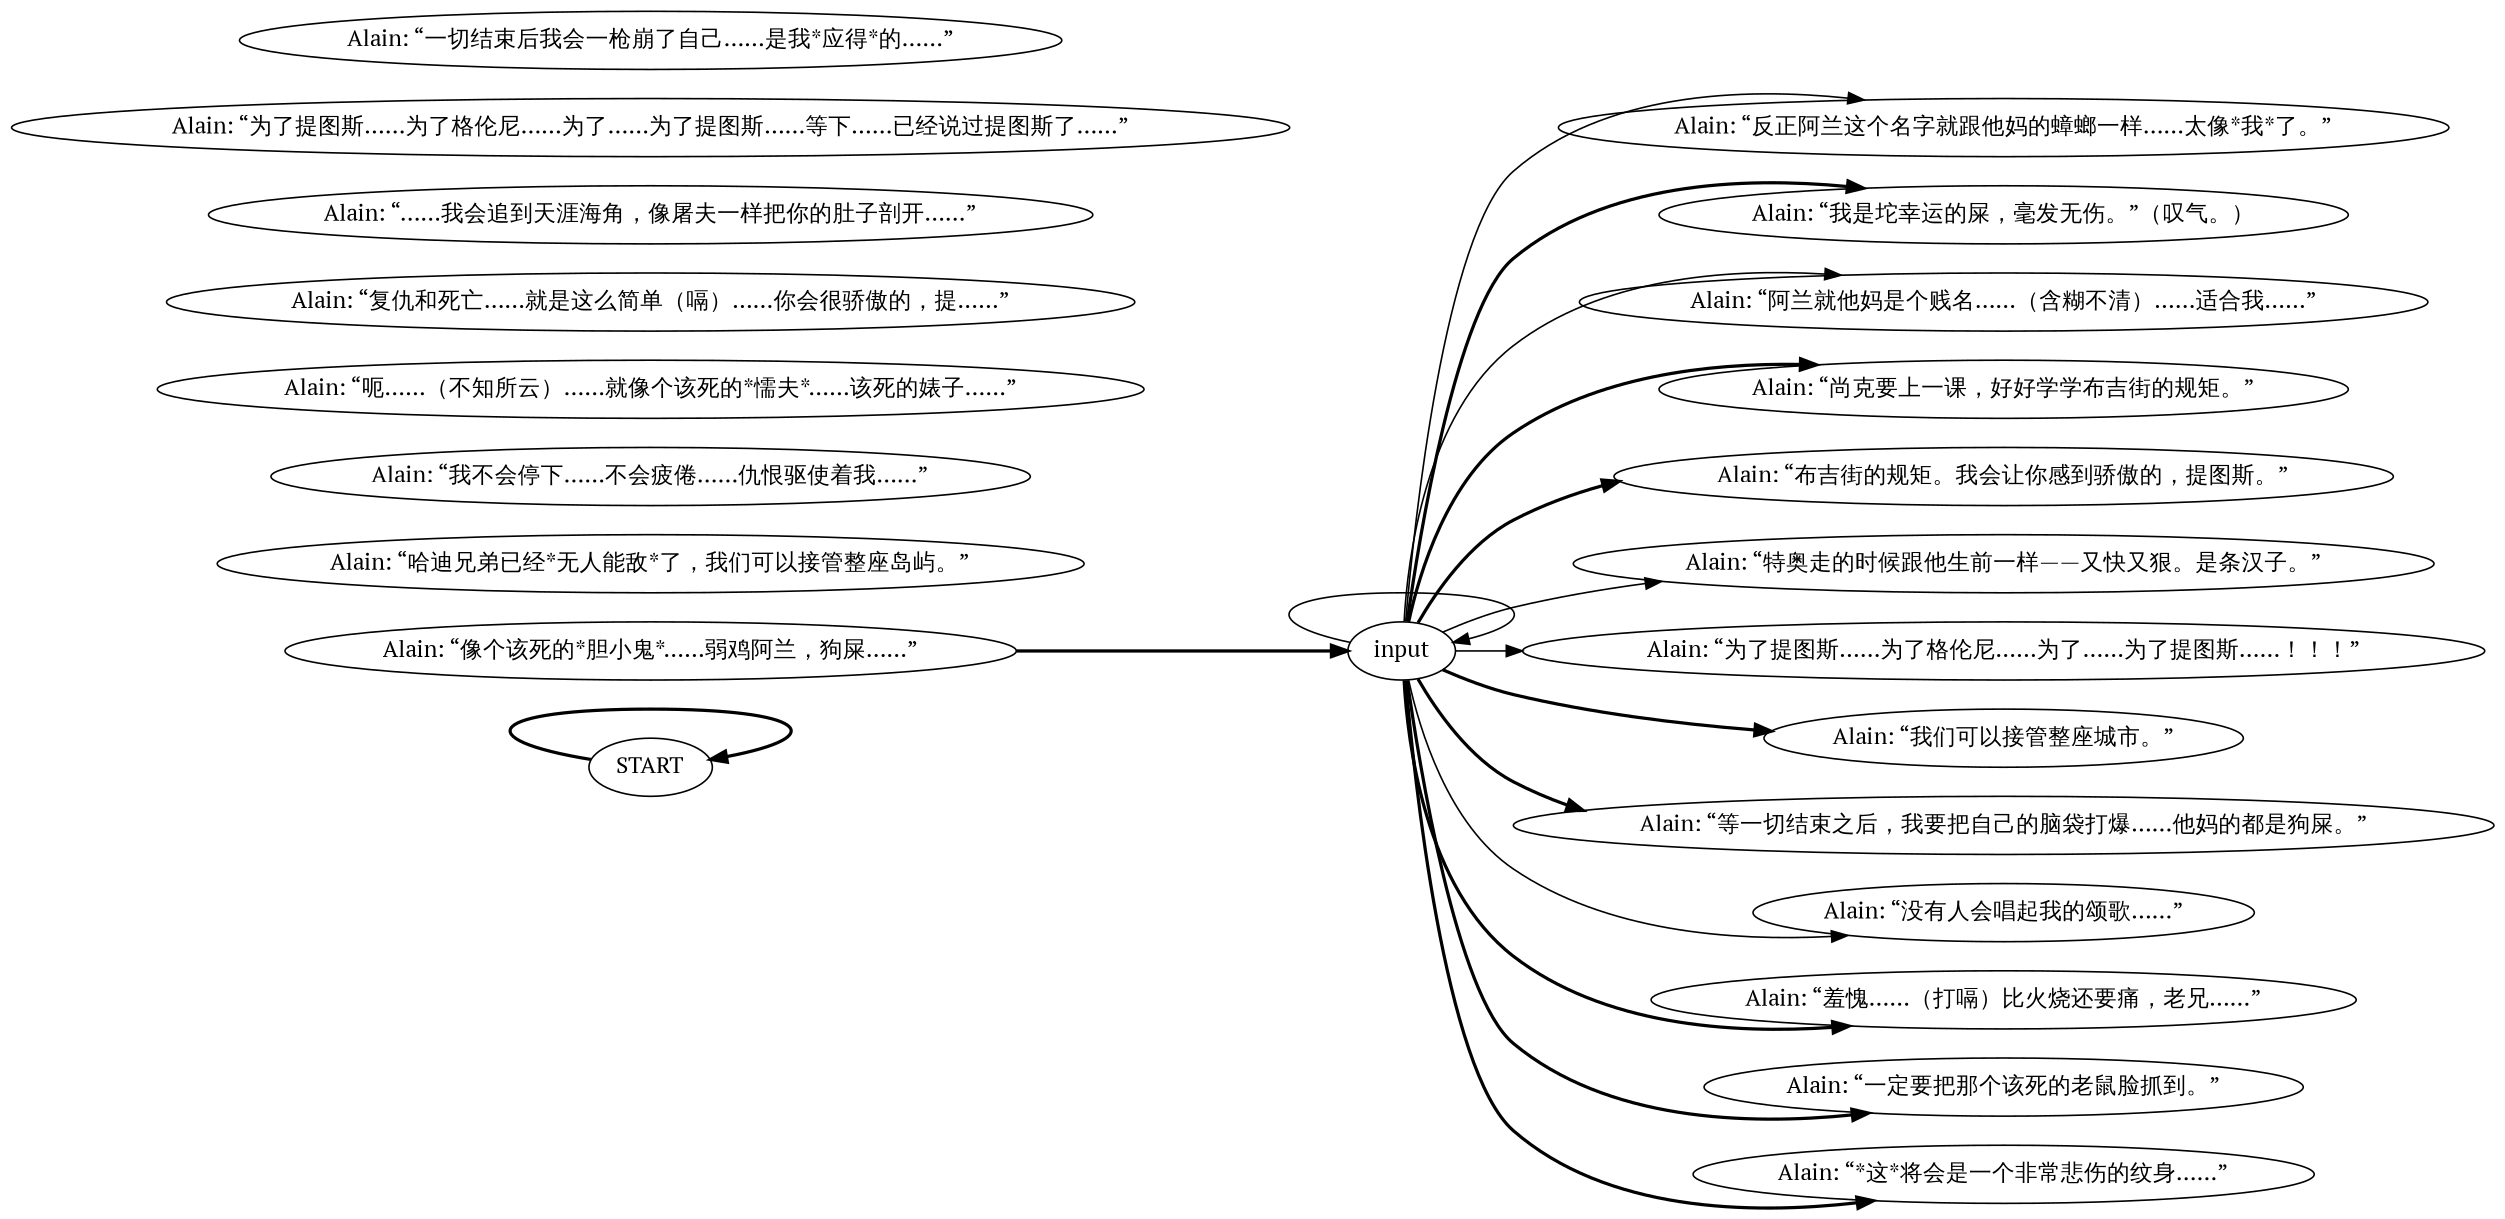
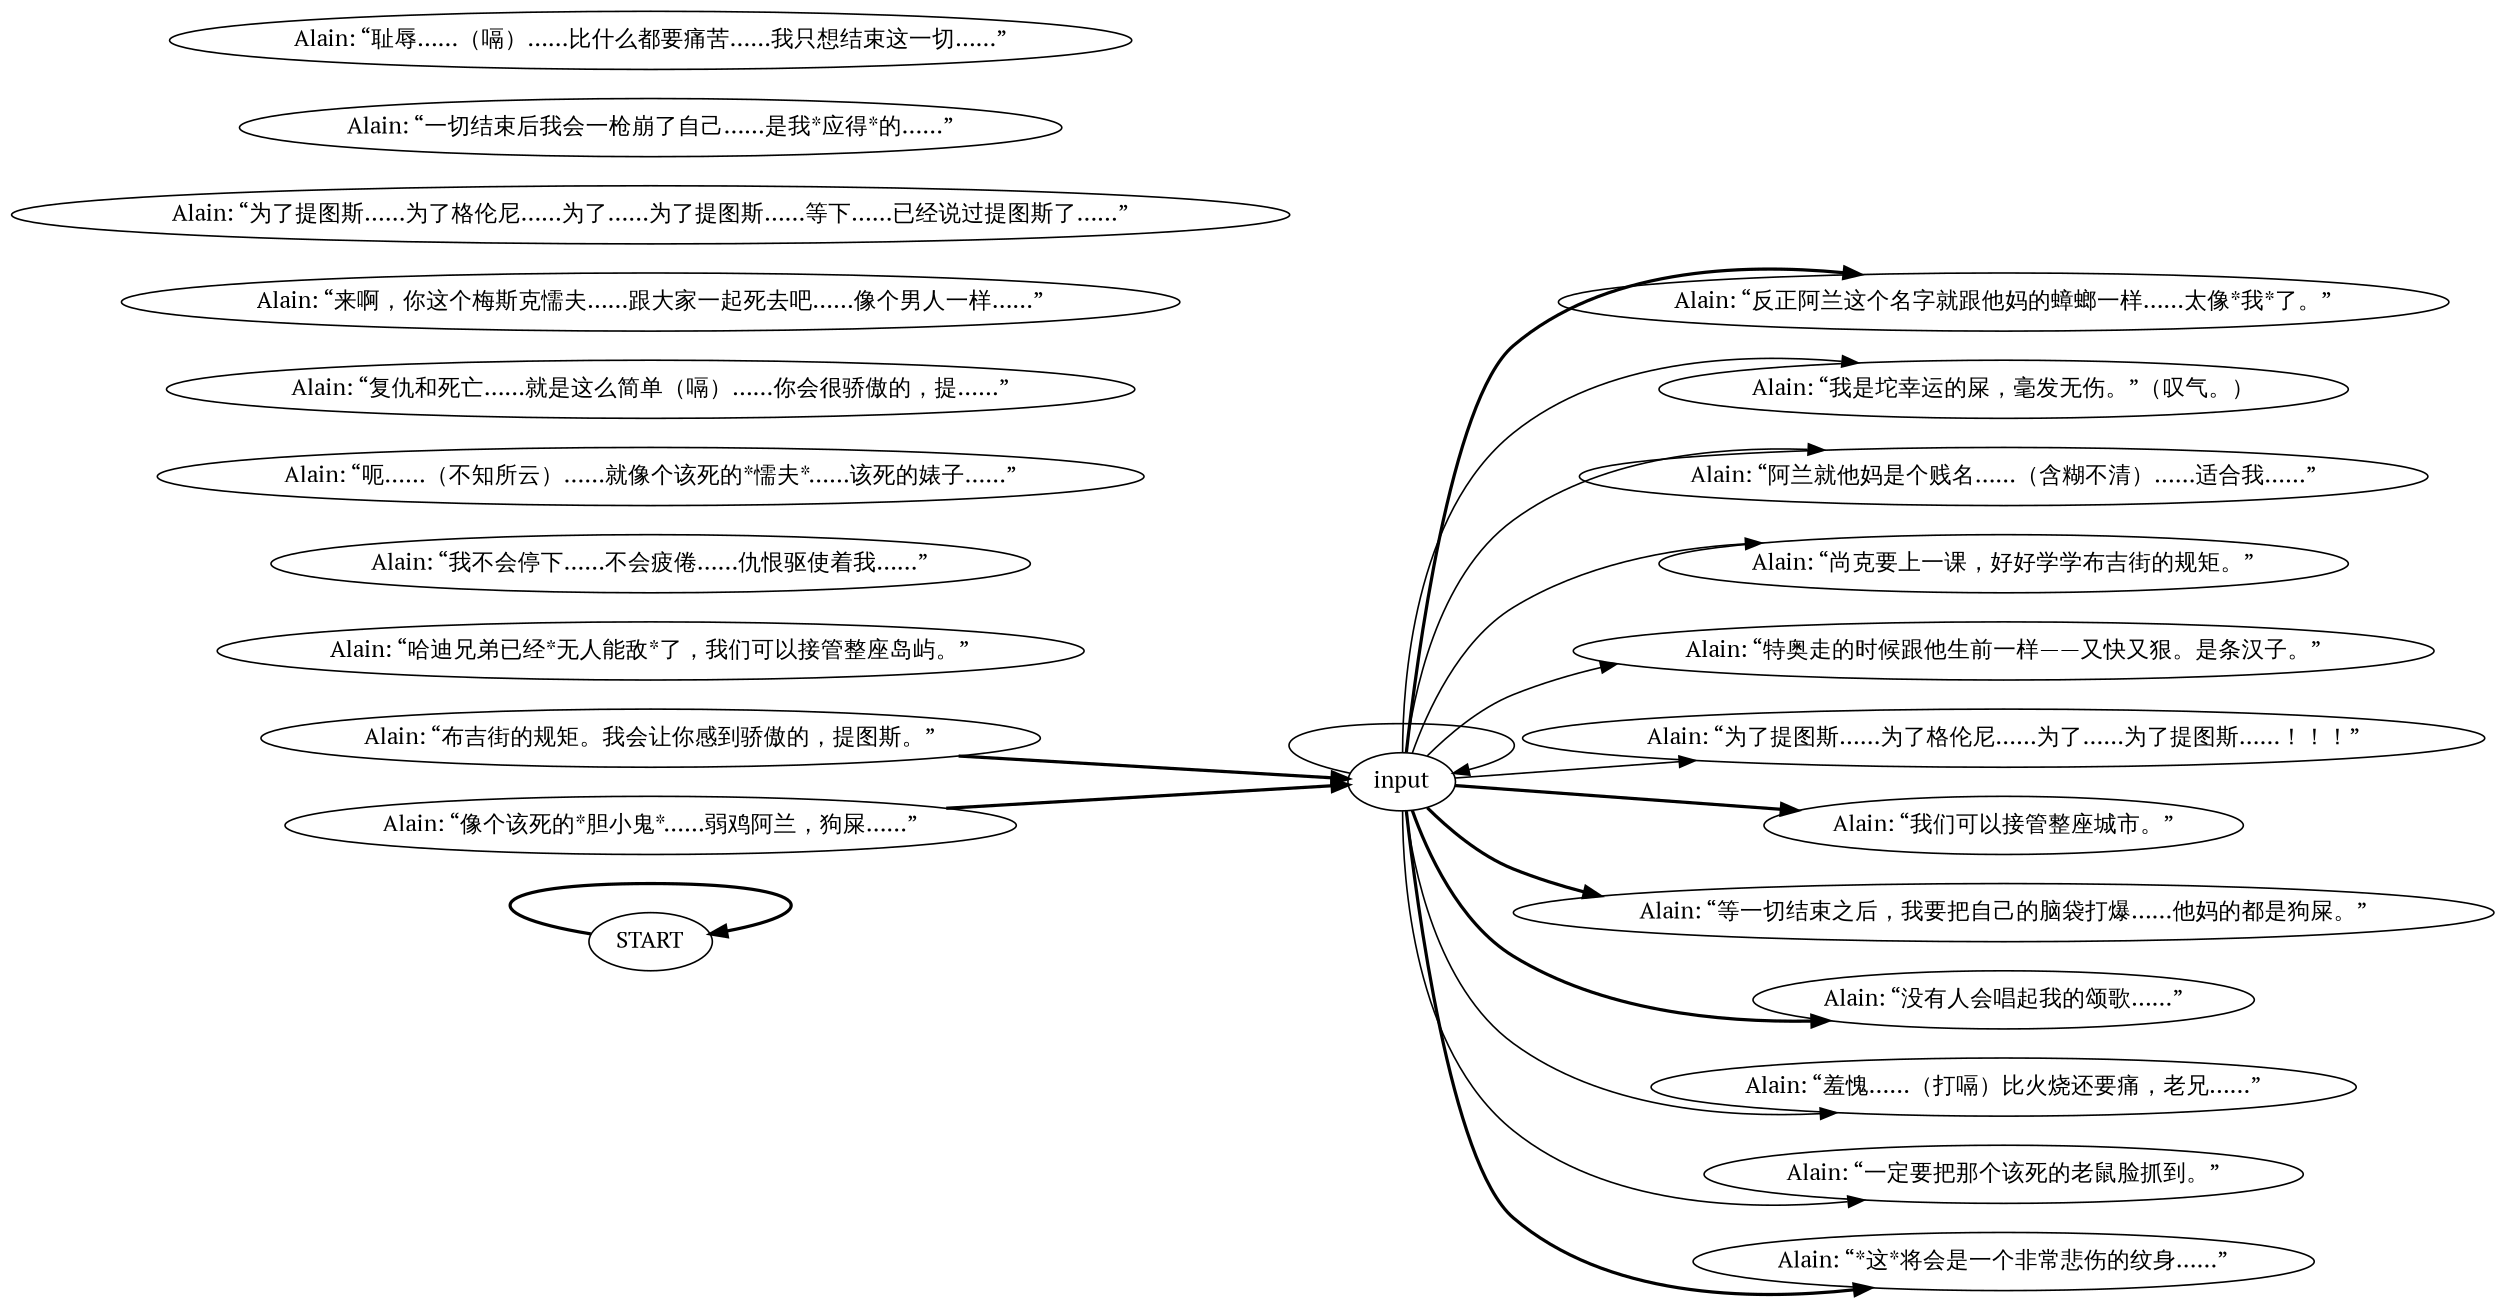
node "Alain: “耻辱……（嗝）……比什么都要痛苦……我只想结束这一切……”": added
node "Alain: “……我会追到天涯海角，像屠夫一样把你的肚子剖开……”": removed
edge "input" -> "Alain: “反正阿兰这个名字就跟他妈的蟑螂一样……太像*我*了。”": style solid -> bold
edge "input" -> "Alain: “我是坨幸运的屎，毫发无伤。”（叹气。）": style bold -> solid
node "Alain: “来啊，你这个梅斯克懦夫……跟大家一起死去吧……像个男人一样……”": added
edge "input" -> "Alain: “尚克要上一课，好好学学布吉街的规矩。”": style bold -> solid
edge "input" -> "Alain: “布吉街的规矩。我会让你感到骄傲的，提图斯。”": reversed
edge "input" -> "Alain: “没有人会唱起我的颂歌……”": style solid -> bold
edge "input" -> "Alain: “羞愧……（打嗝）比火烧还要痛，老兄……”": style bold -> solid
edge "input" -> "Alain: “一定要把那个该死的老鼠脸抓到。”": style bold -> solid
